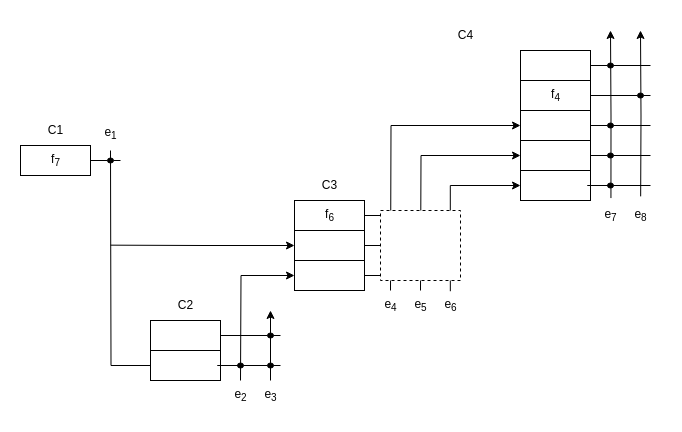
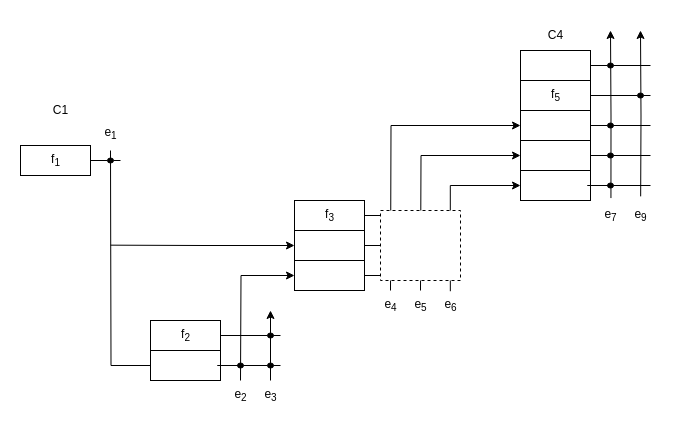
node "C4": moved (466, 36) -> (556, 36)
node "f4": label "f4" -> "f5"
node "C1": moved (56, 131) -> (61, 111)
node "f7": label "f7" -> "f1"
node "C3": removed
node "f6": label "f6" -> "f3"
node "e8": label "e8" -> "e9"
node "C2": removed
node "f2": added
